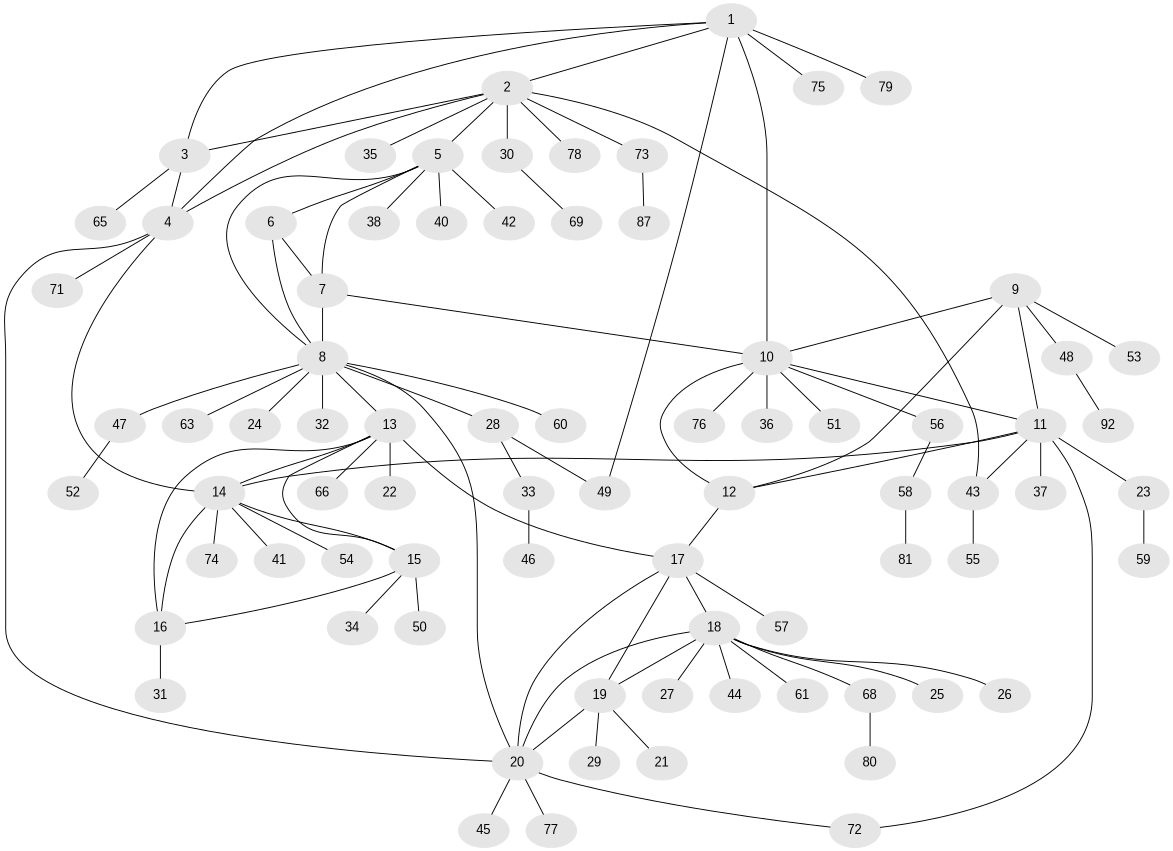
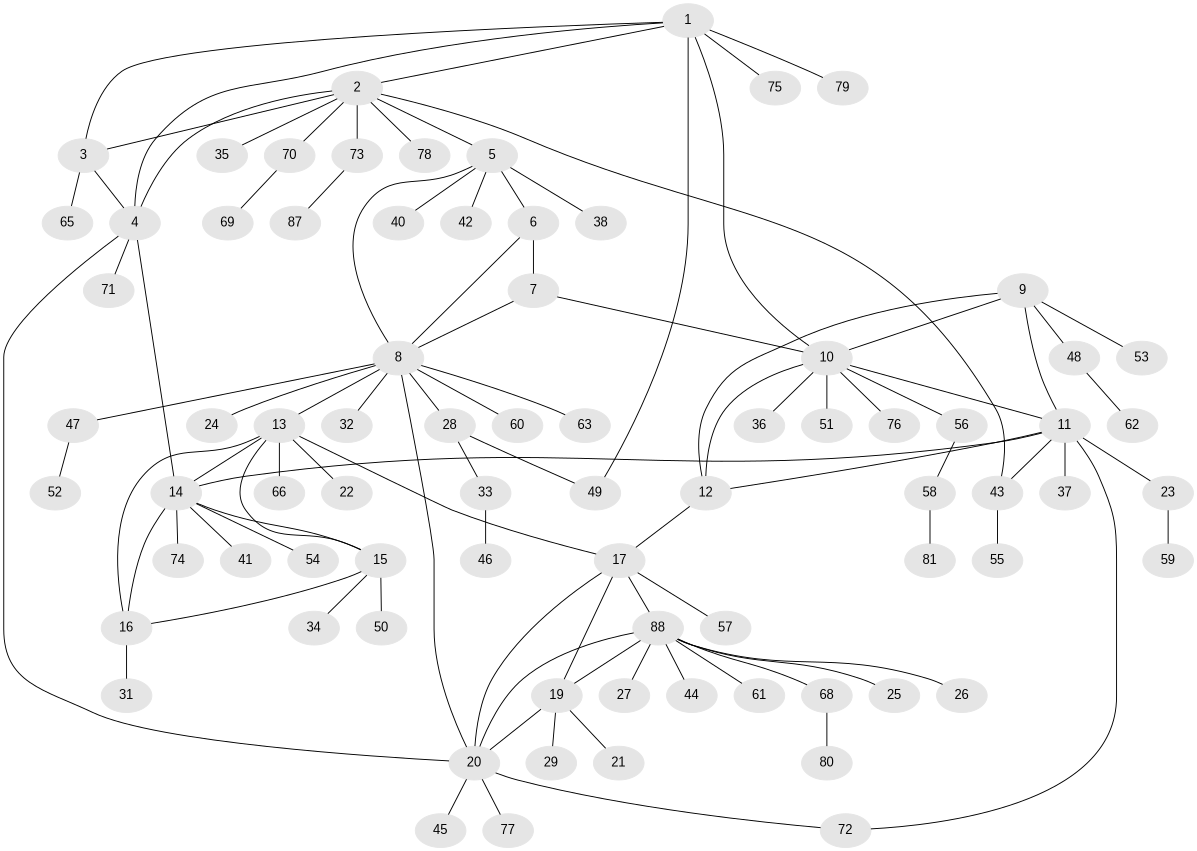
node "30": label "30" -> "70"
edge "5" -- "7": removed
node "92": label "92" -> "62"
node "18": label "18" -> "88"
